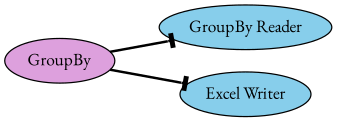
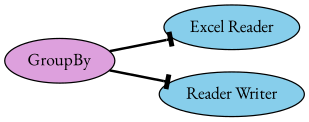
node "GroupBy Reader": label "GroupBy Reader" -> "Excel Reader"
node "Excel Writer": label "Excel Writer" -> "Reader Writer"
